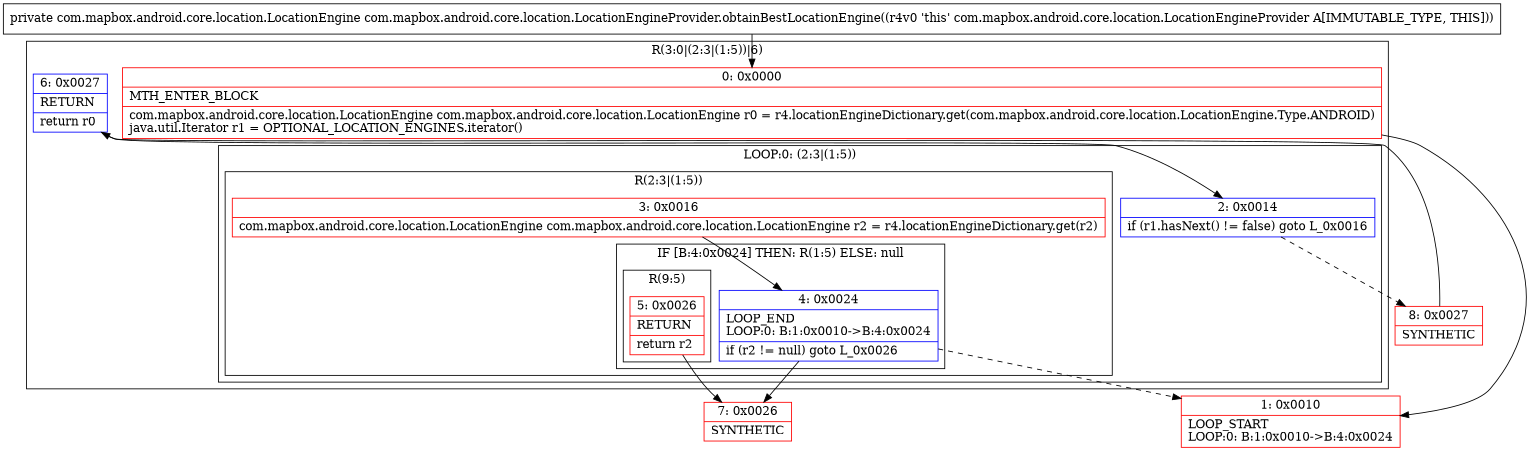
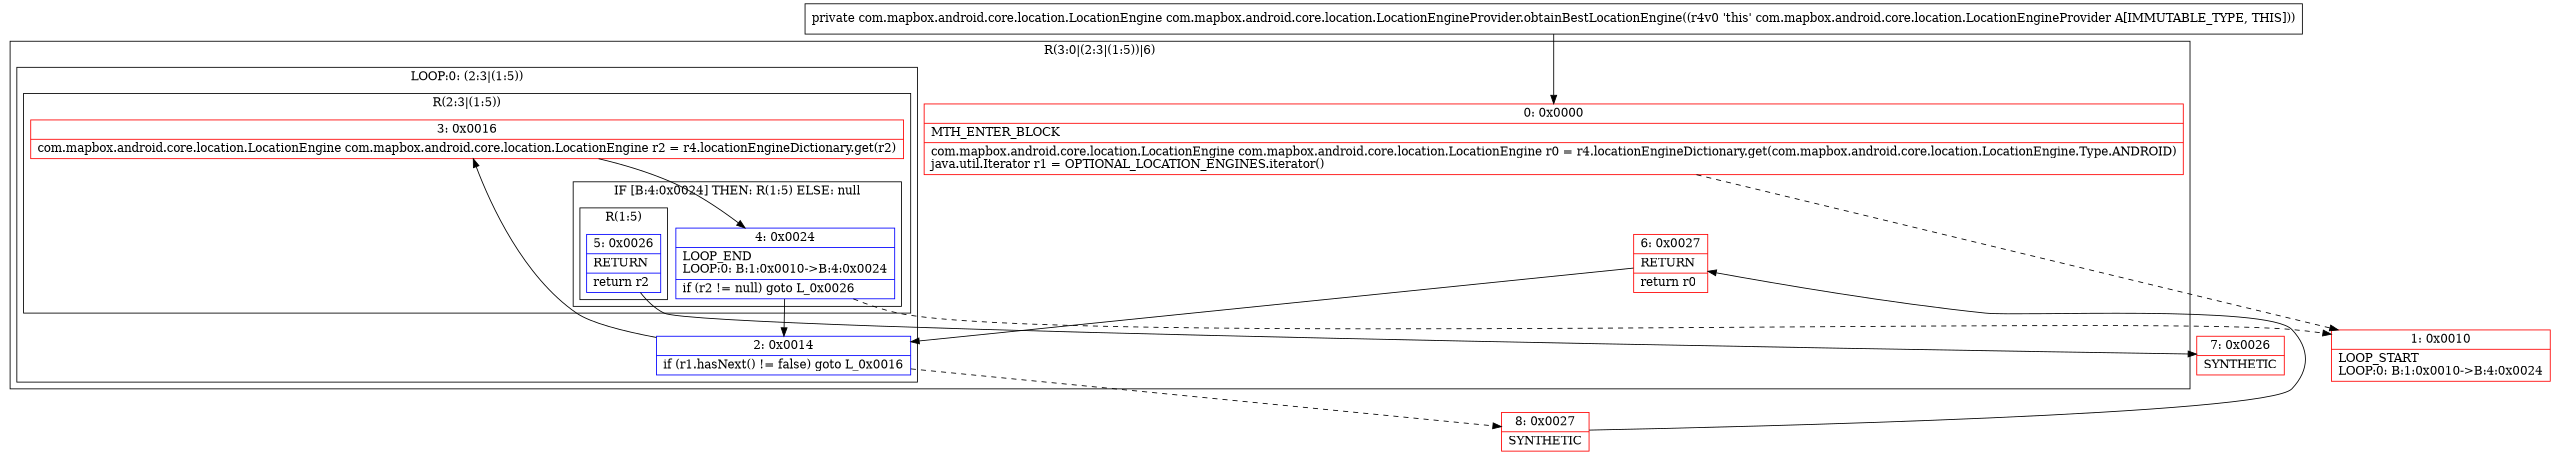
node "6: 0x0027": color blue -> red
edge "0: 0x0000" -> "1: 0x0010": style solid -> dashed
cluster "R(9:5)": label "R(9:5)" -> "R(1:5)"
edge "2: 0x0014" -> "3: 0x0016": added
node "5: 0x0026": color red -> blue
edge "4: 0x0024" -> "7: 0x0026": now "4: 0x0024" -> "2: 0x0014"
